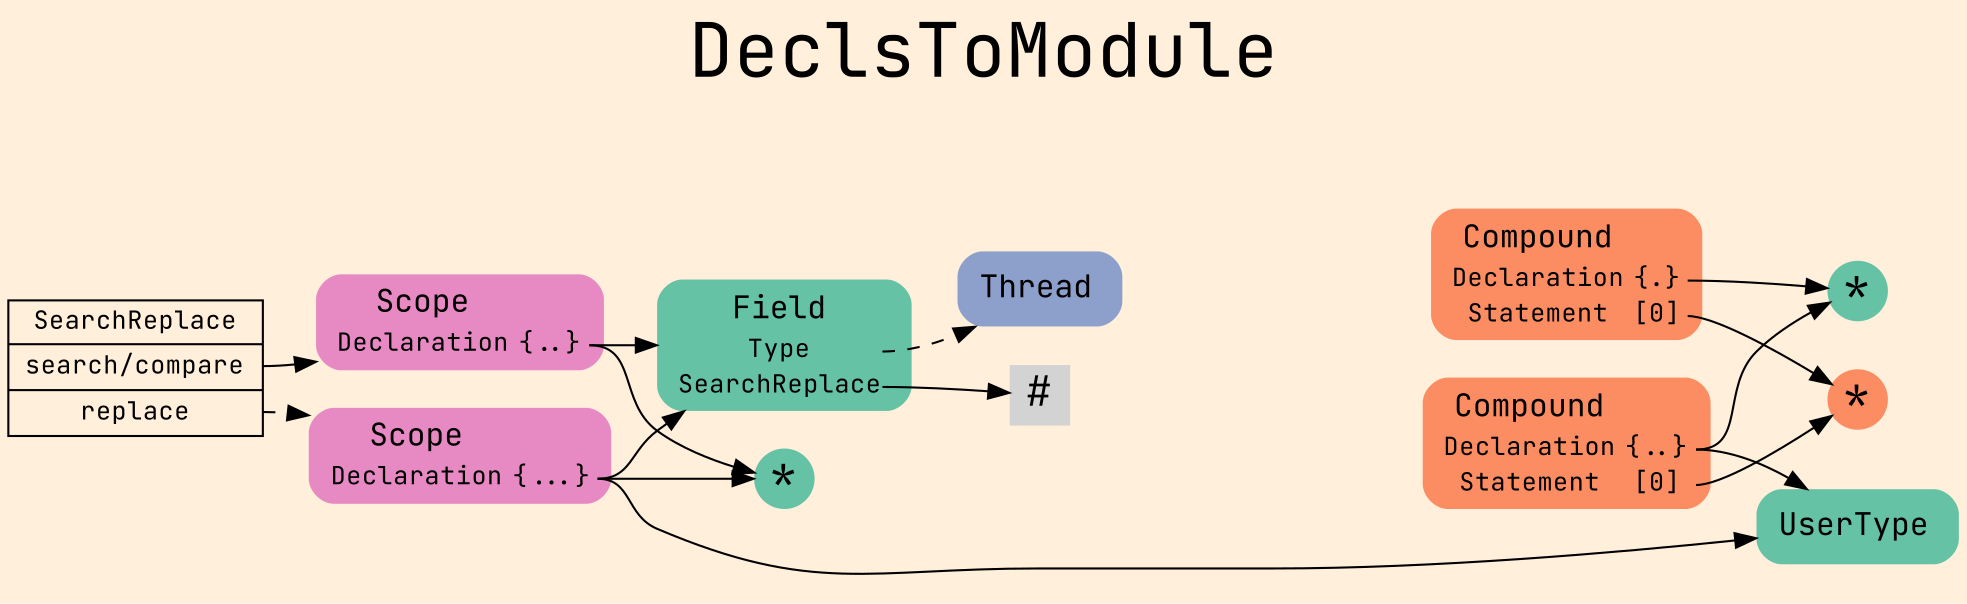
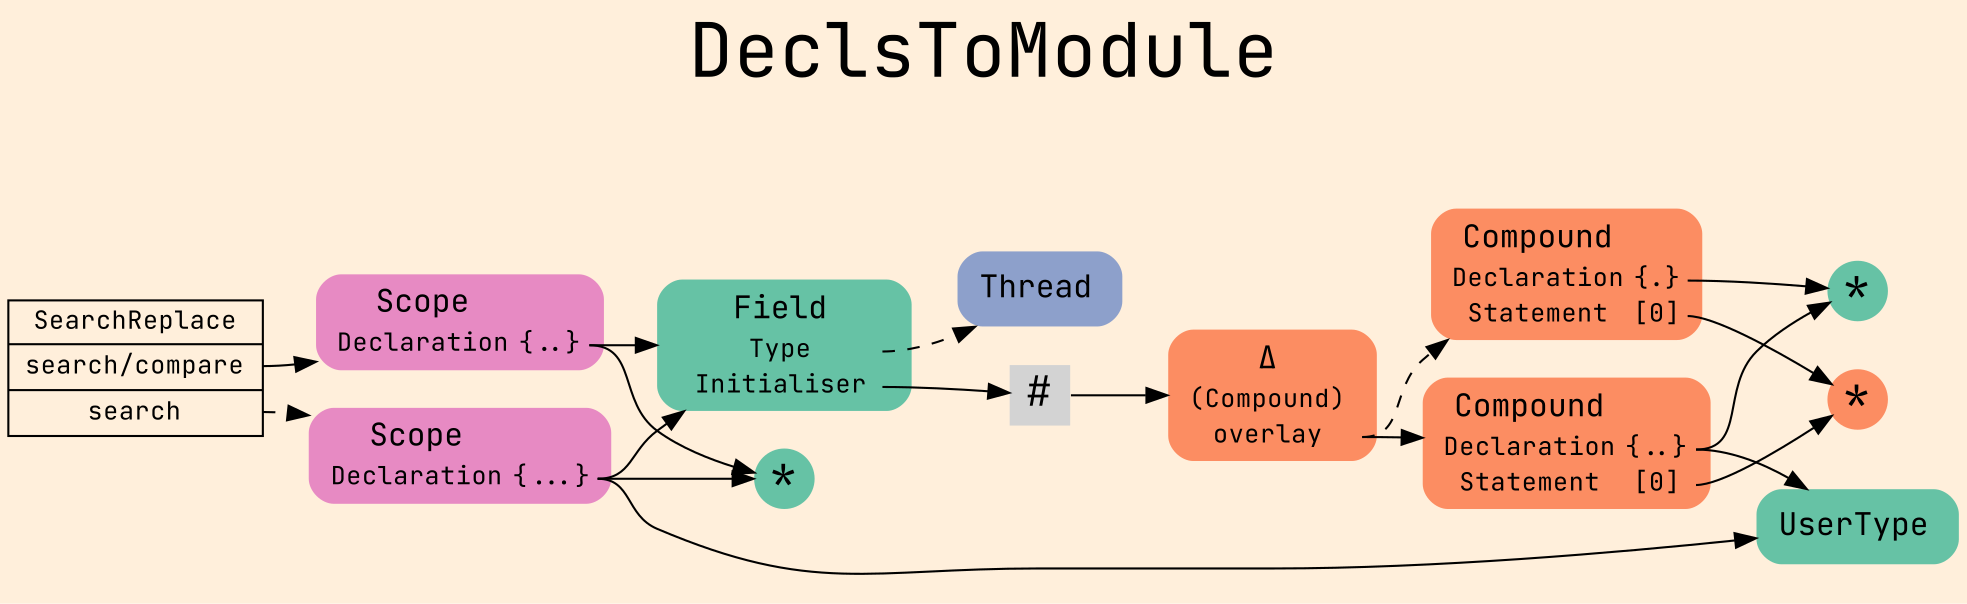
node "Field": text "SearchReplace" -> "Initialiser"
node "Δ": added
node "SearchReplace": text "replace" -> "search"
